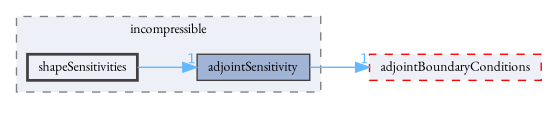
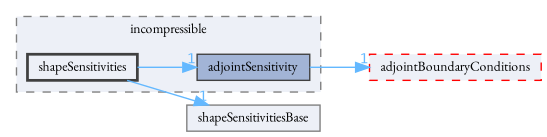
node "shapeSensitivitiesBase": added
